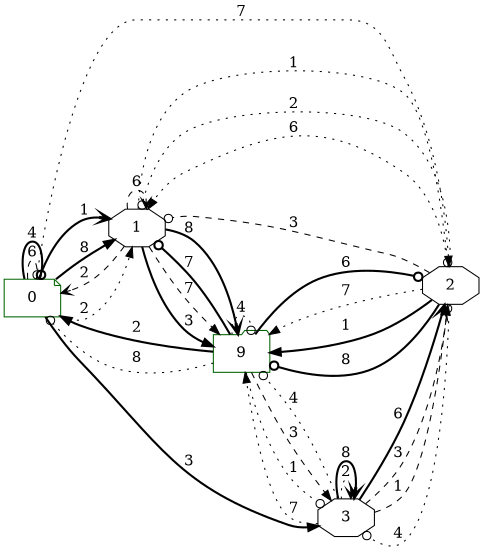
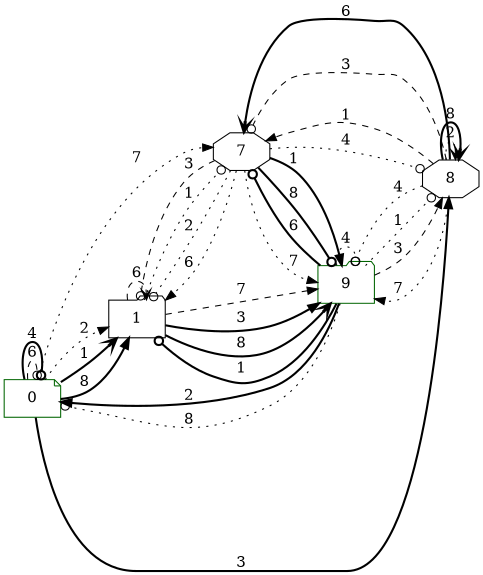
node "1": shape octagon -> folder
edge "9" -> "1": label "7" -> "1"
edge "1" -> "0": removed, label "2"
node "2": label "2" -> "7"
node "3": label "3" -> "8"
